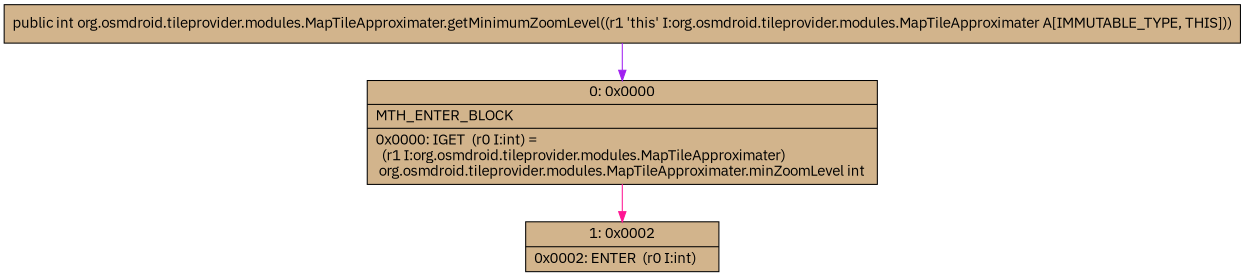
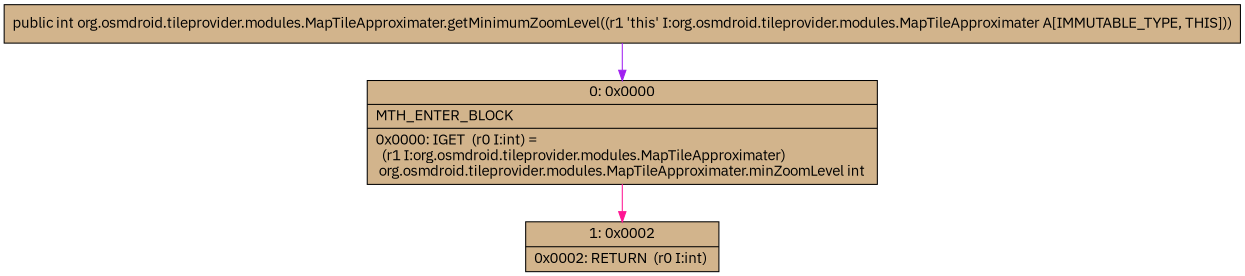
node "1: 0x0002": text "0x0002: ENTER  (r0 I:int)" -> "0x0002: RETURN  (r0 I:int)"
